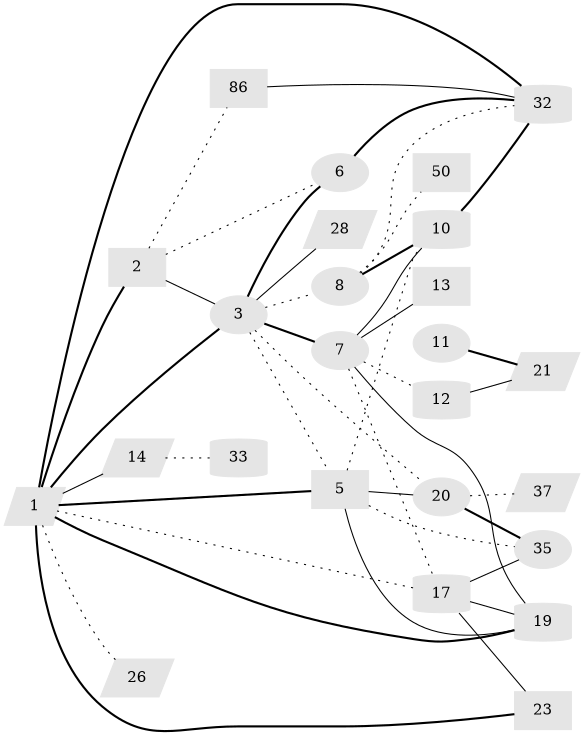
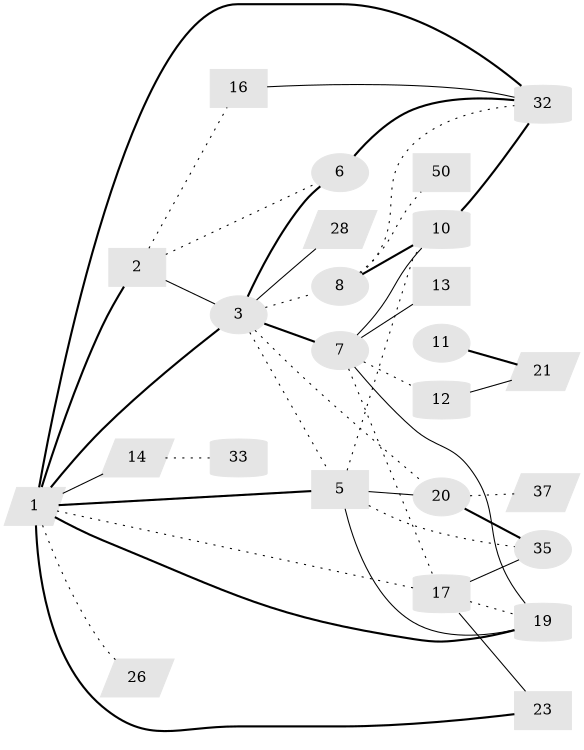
node "86": label "86" -> "16"
edge "17" -- "19": style solid -> dotted
